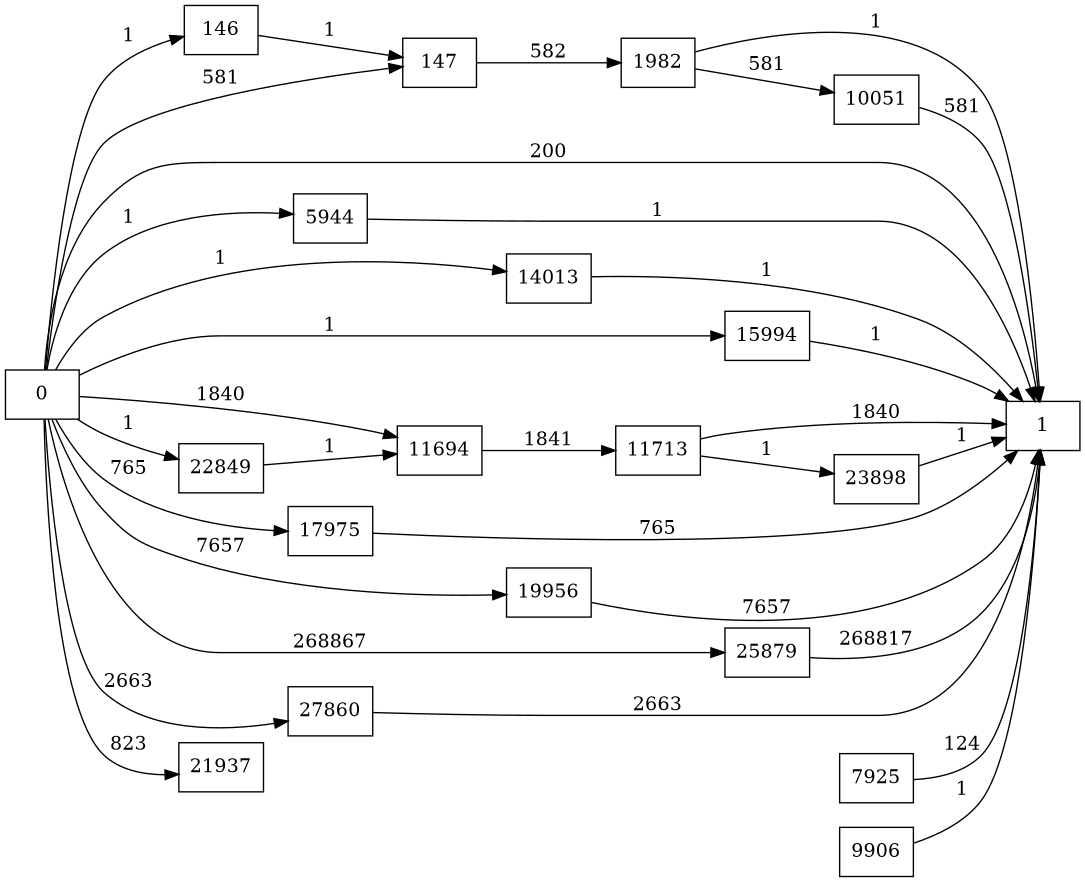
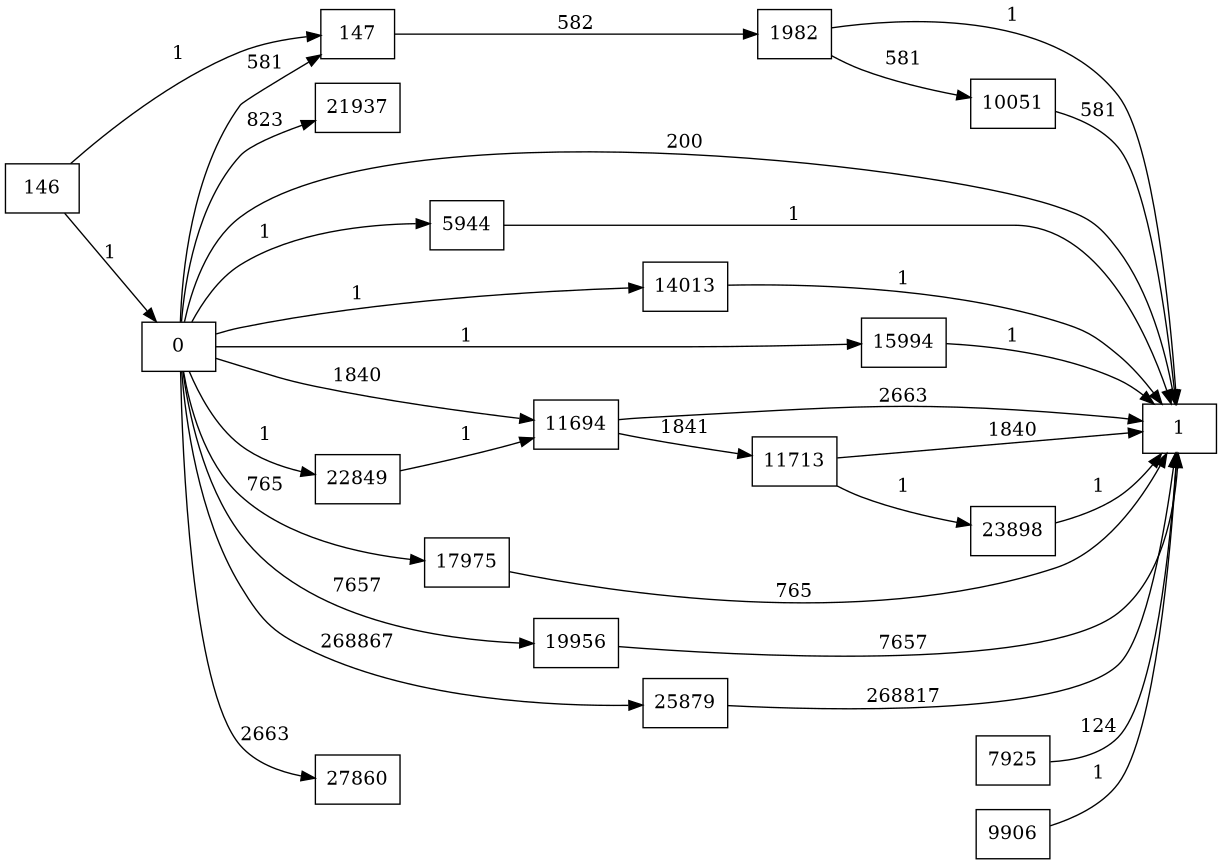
edge "0" -> "146": reversed
edge "27860" -> "1": now "11694" -> "1"
